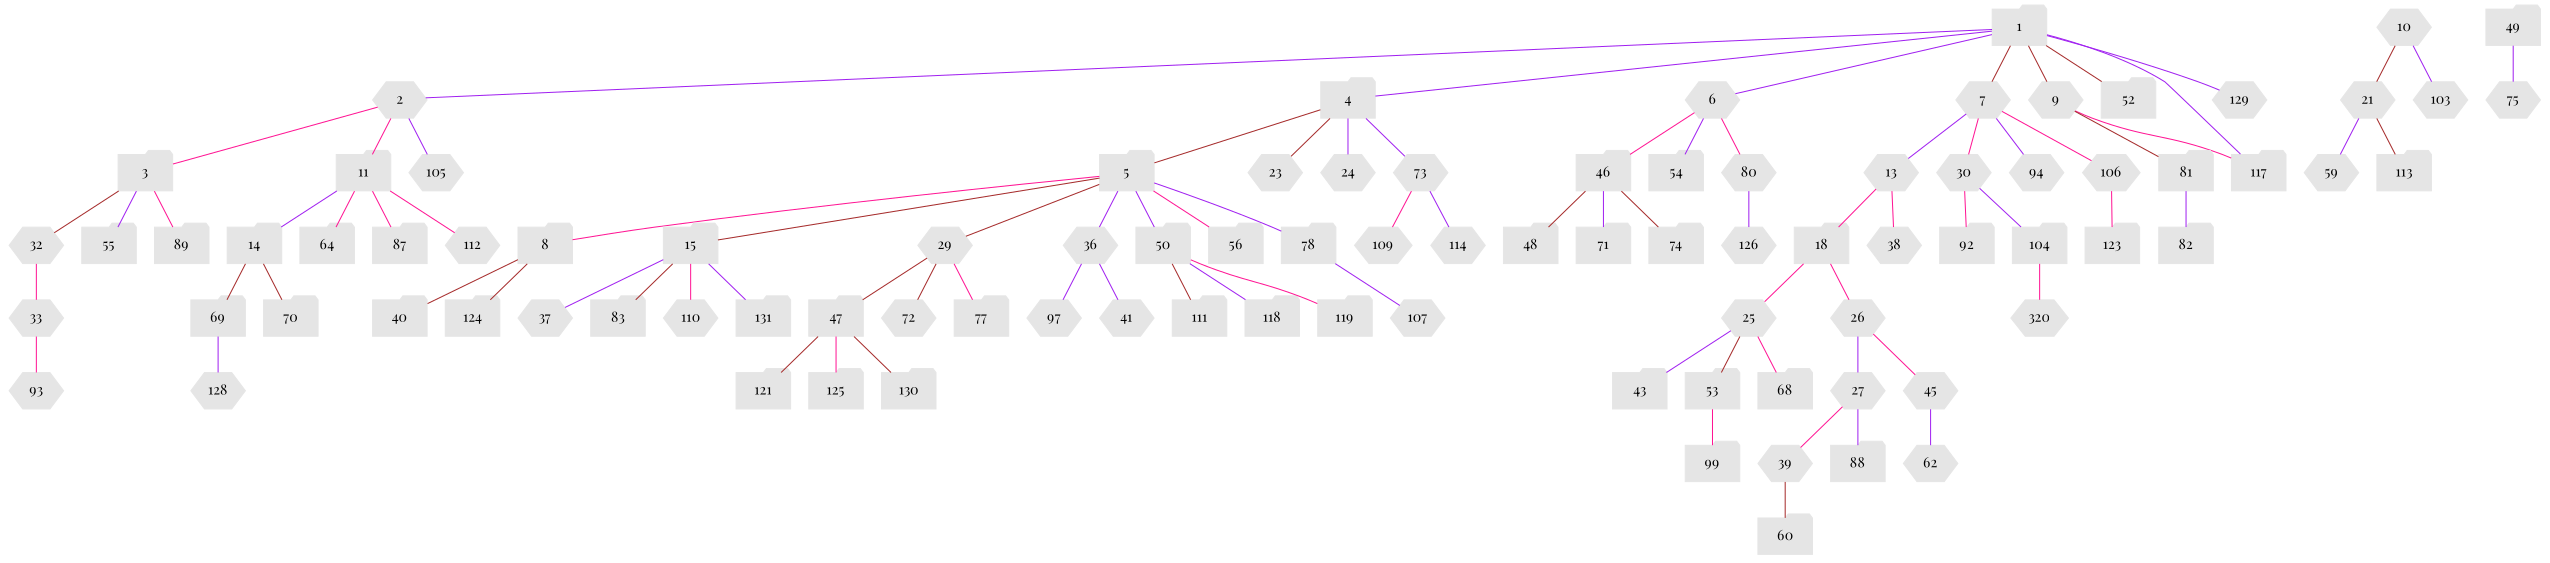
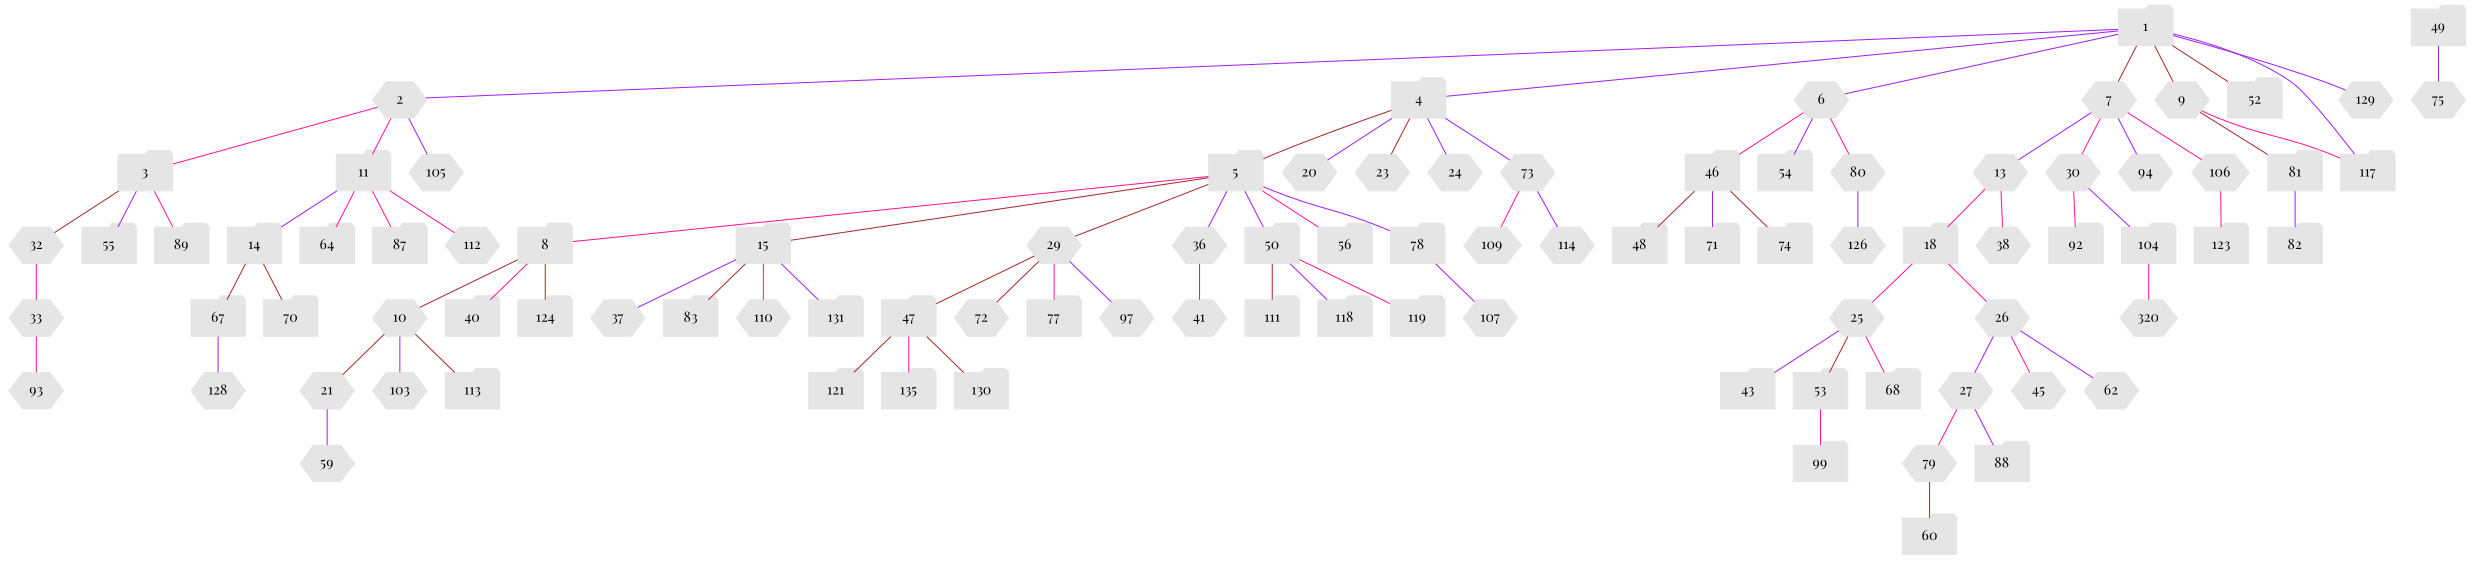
edge "21" -- "113": now "10" -- "113"
node "20": added
edge "8" -- "40": color brown -> deeppink
edge "36" -- "97": now "29" -- "97"
edge "8" -- "10": added
node "69": label "69" -> "67"
node "125": label "125" -> "135"
edge "45" -- "62": now "26" -- "62"
node "39": label "39" -> "79"
